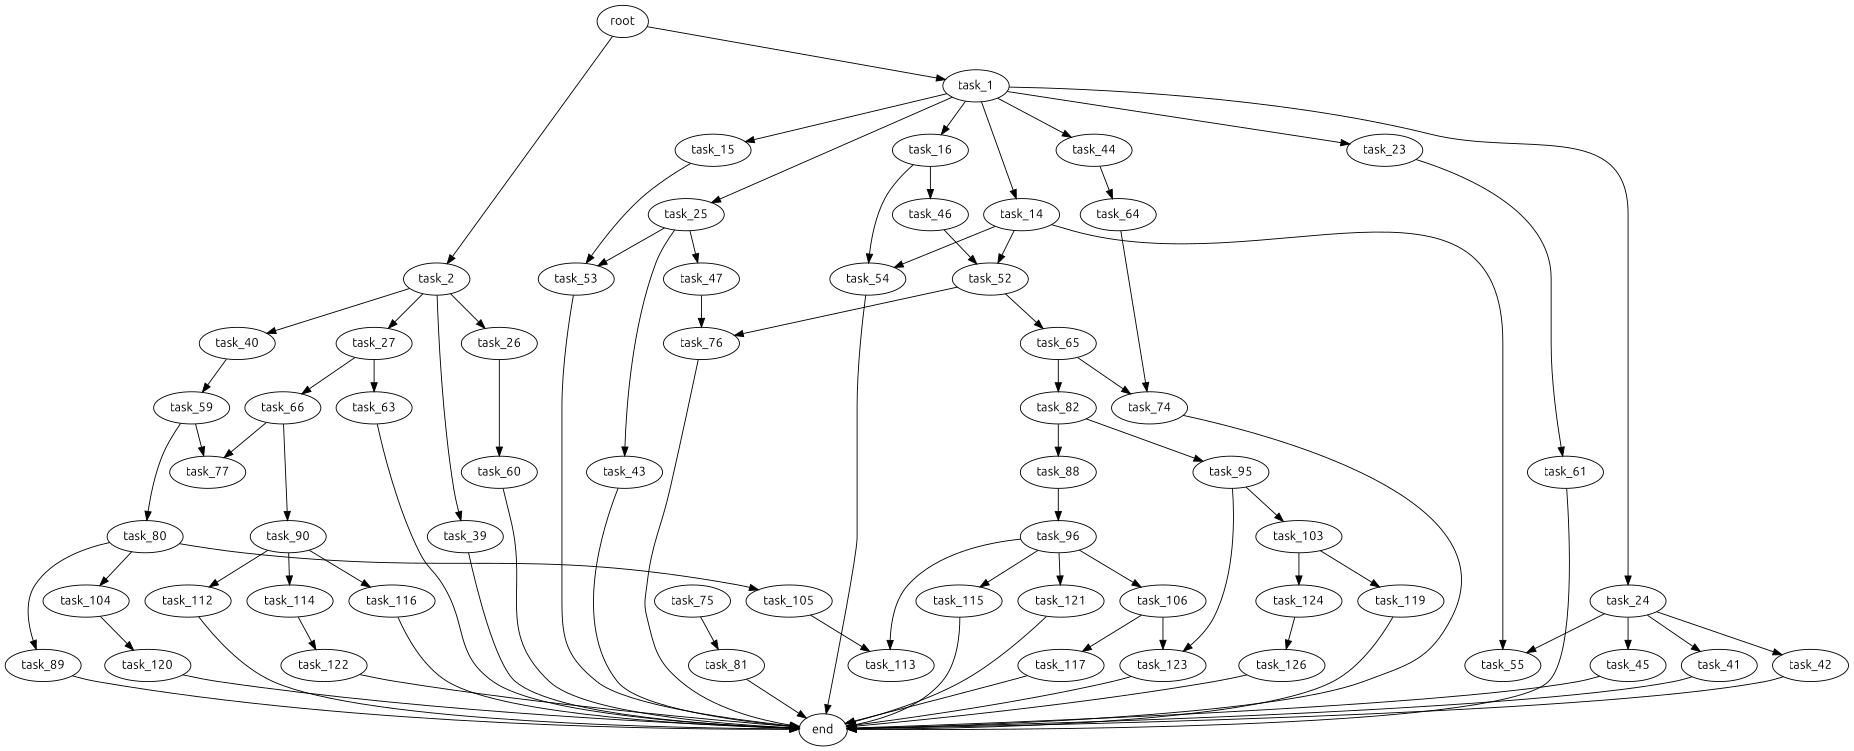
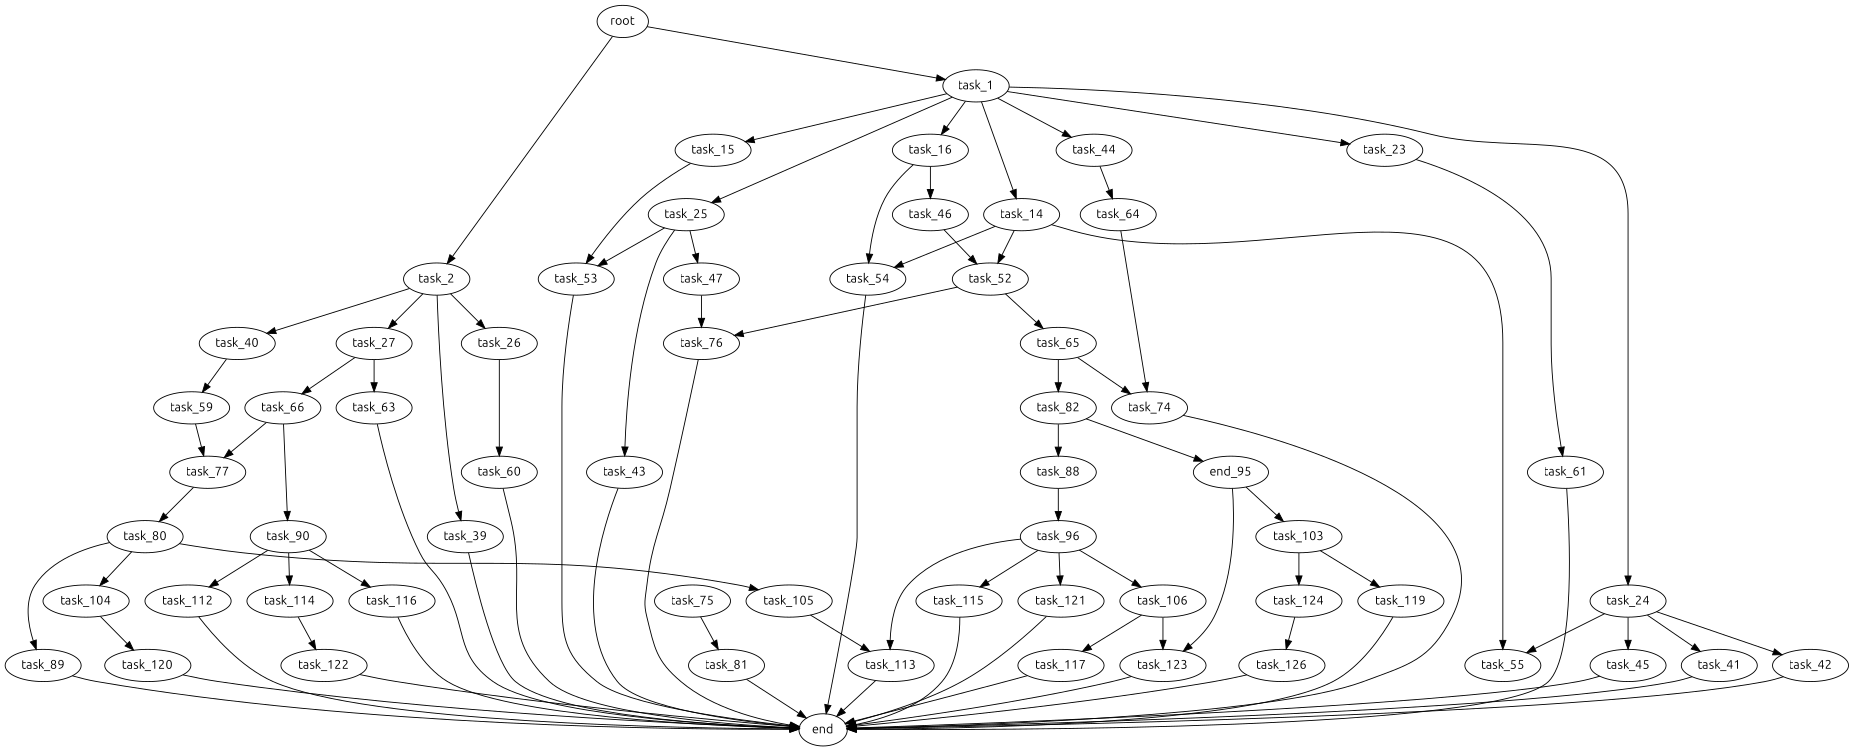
edge "task_59" -> "task_80": now "task_77" -> "task_80"
node "task_95": label "task_95" -> "end_95"
edge "task_113" -> "end": added
